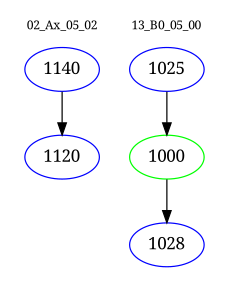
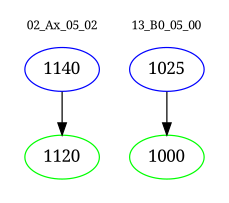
node "1120": color blue -> green
node "1028": removed
